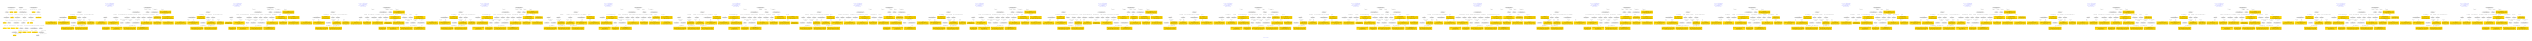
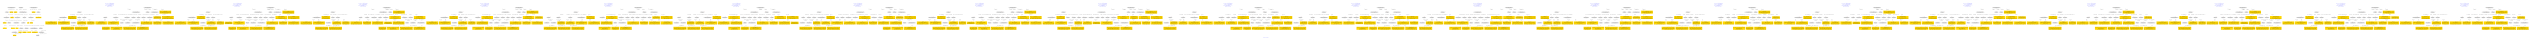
node "materials": removed
